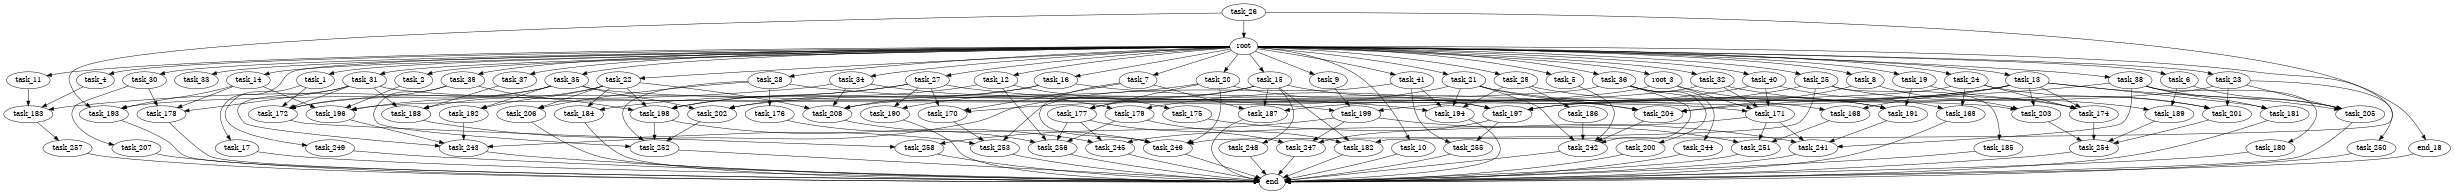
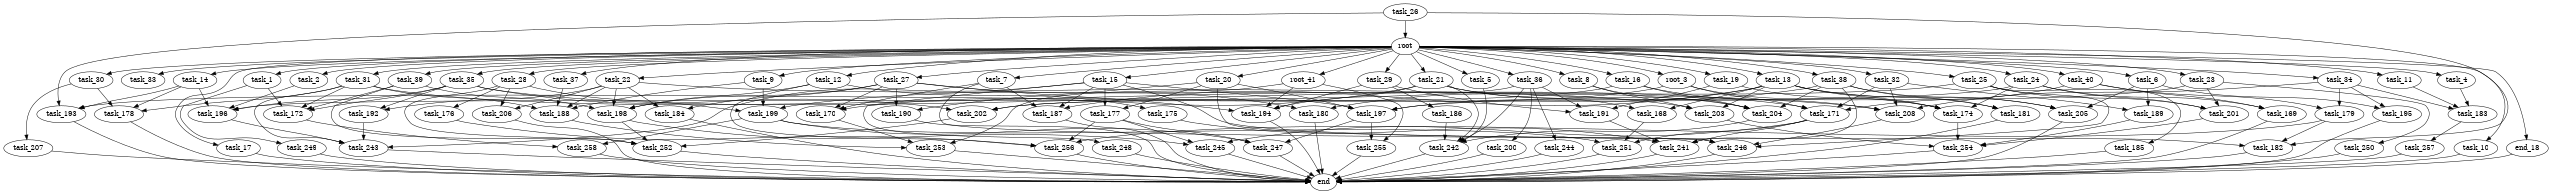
node "task_41": label "task_41" -> "root_41"
edge "task_9" -> "task_188": added
edge "task_27" -> "task_180": added
edge "task_23" -> "task_205": removed
node "task_195": added
